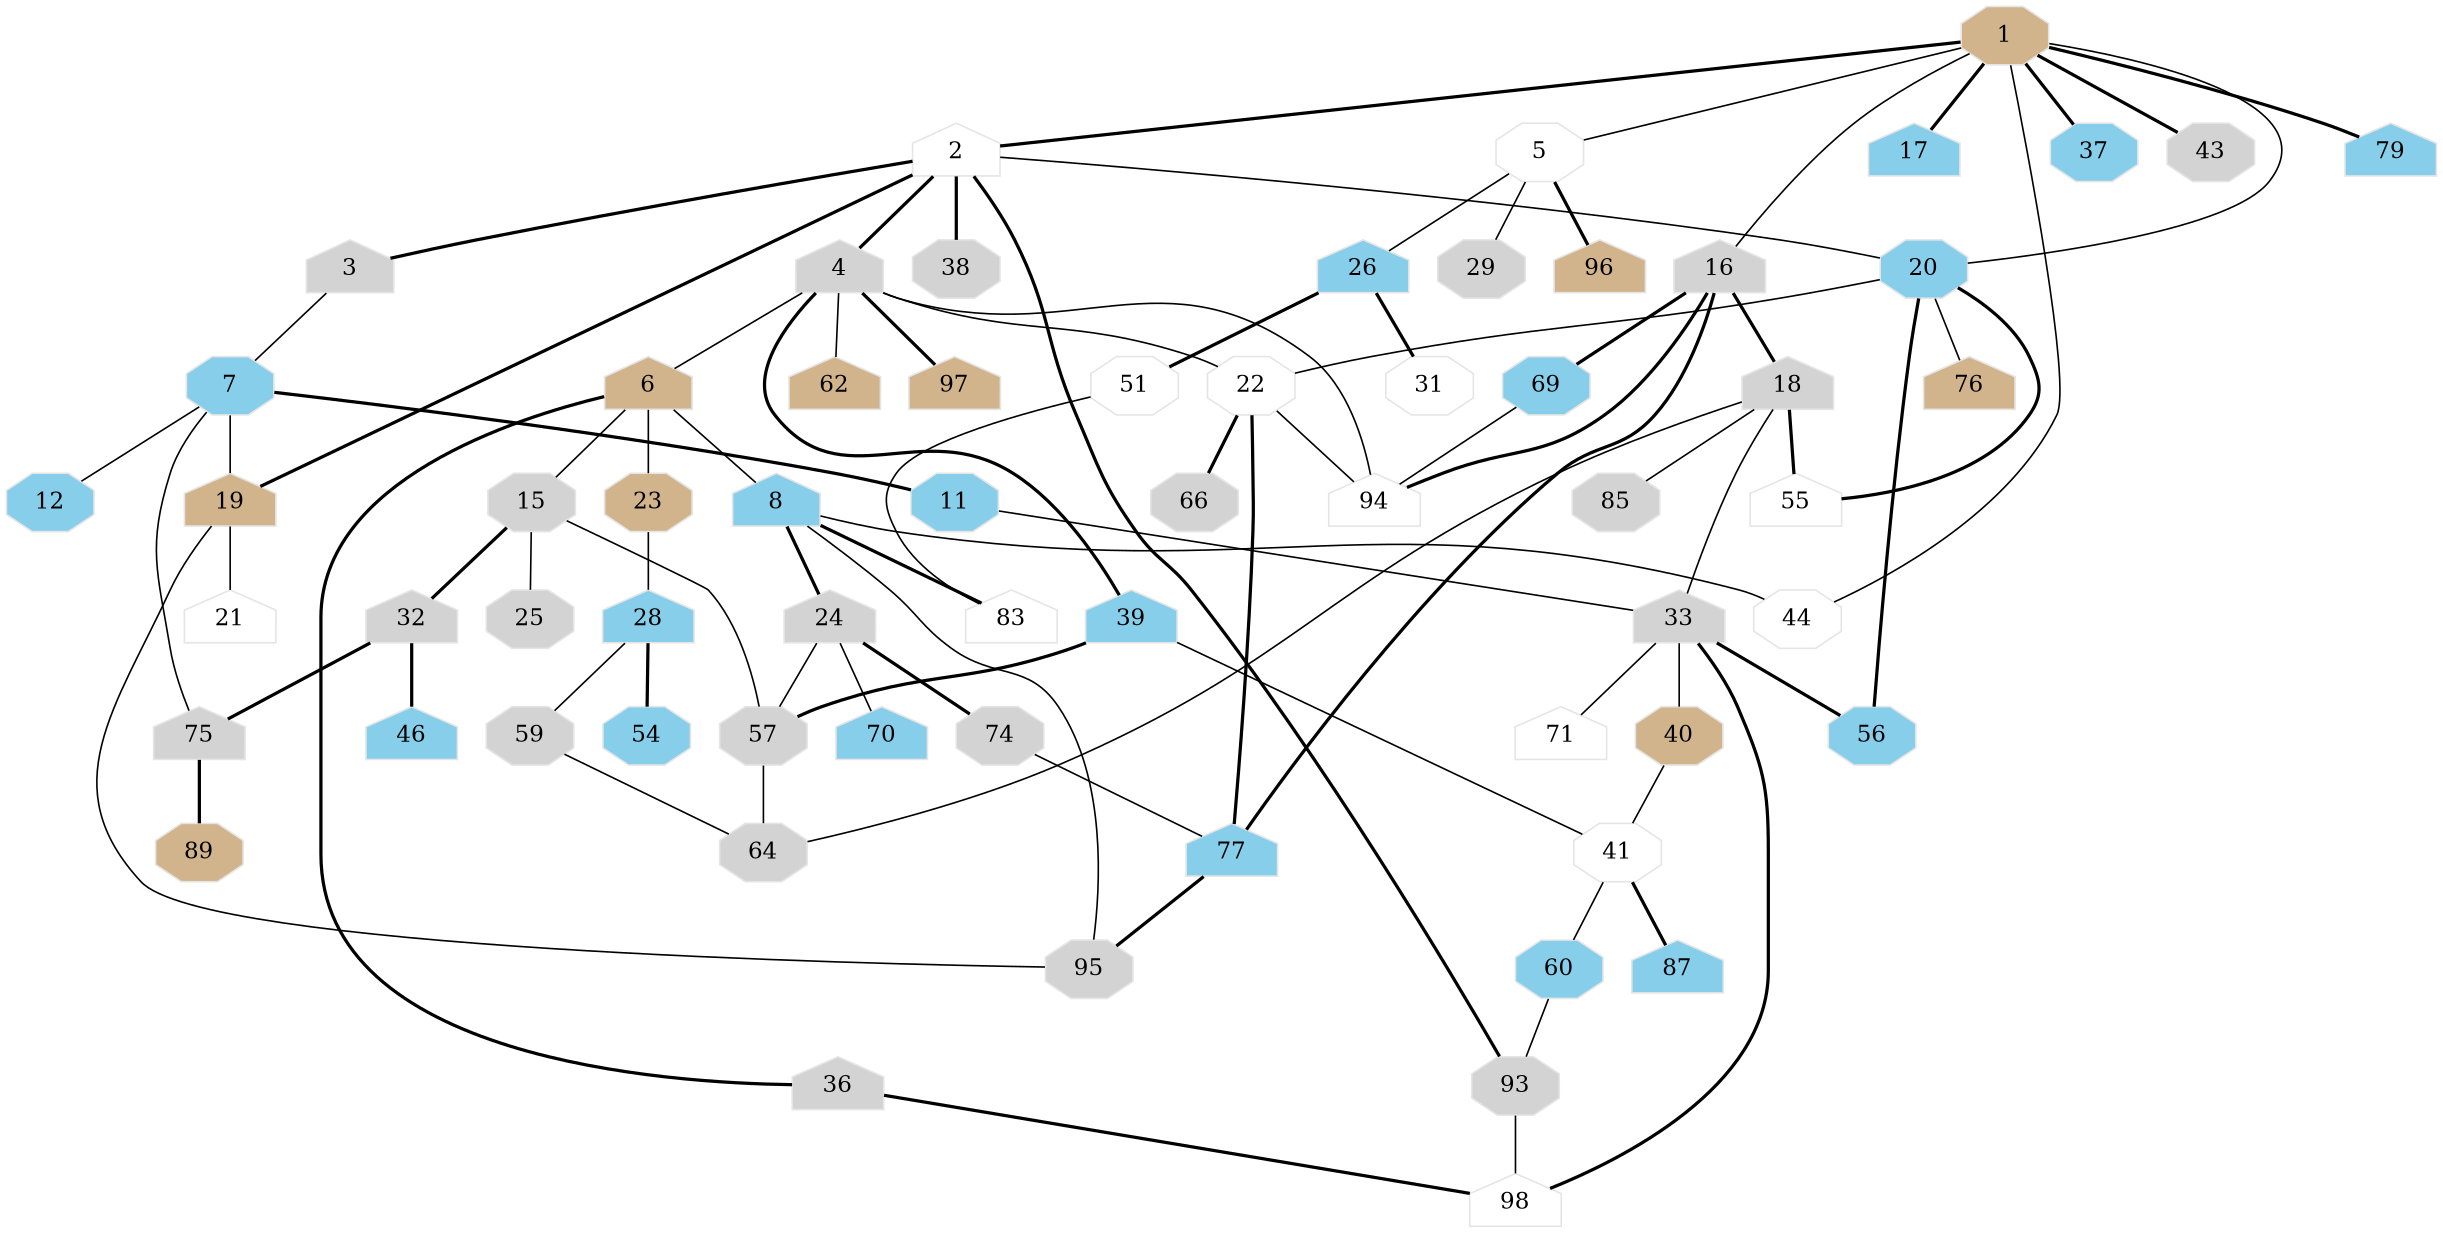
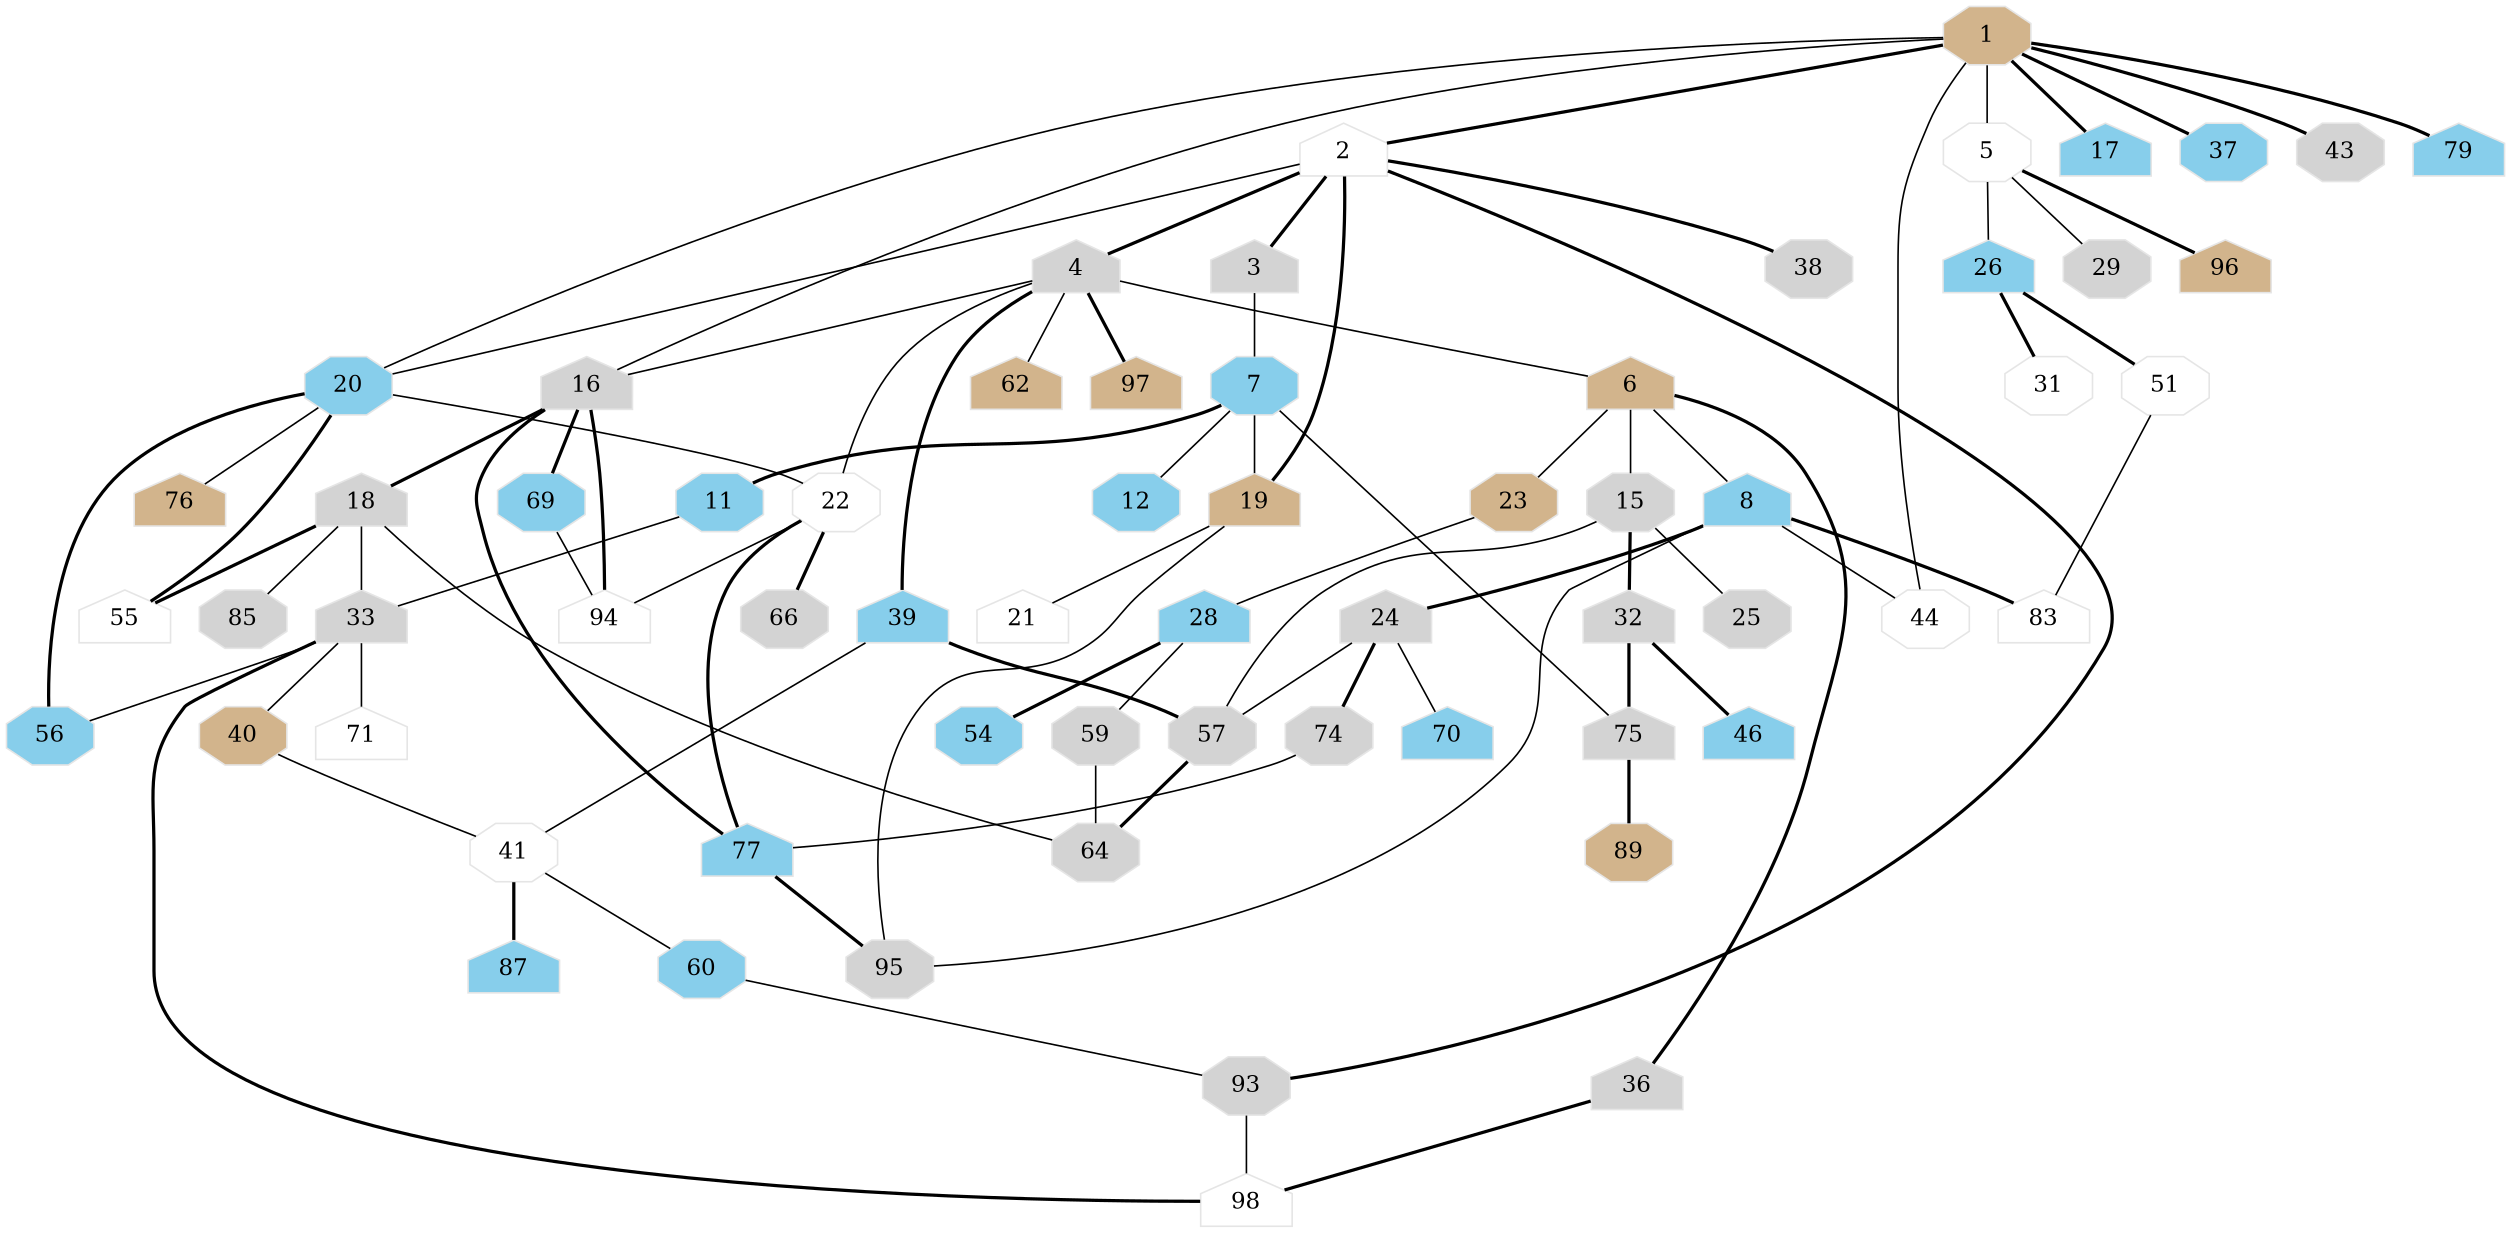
edge "4" -- "94": now "4" -- "16"
edge "33" -- "56": style bold -> solid
edge "57" -- "64": style solid -> bold
